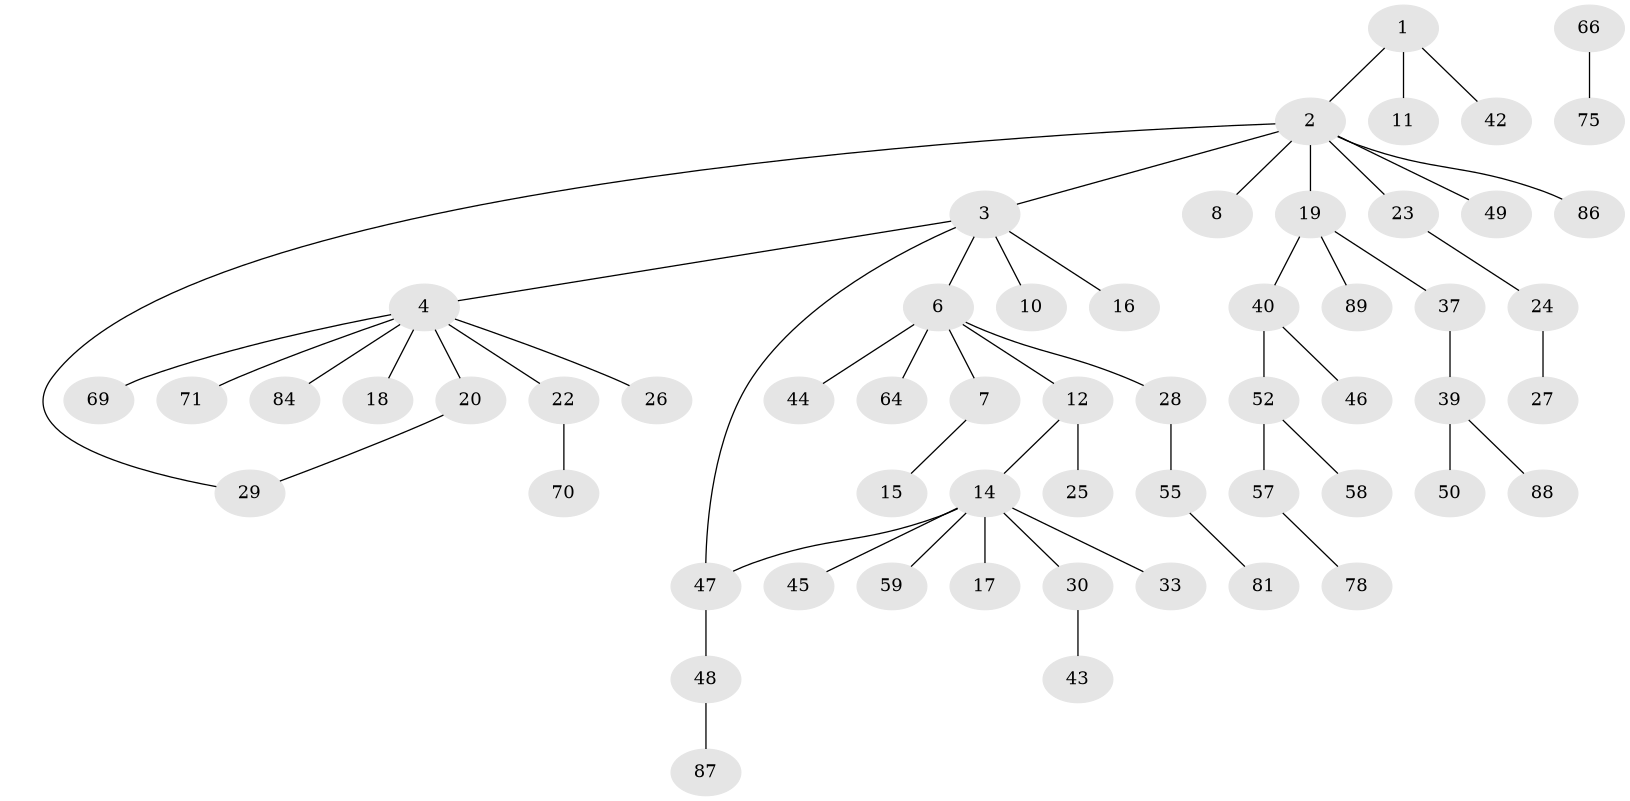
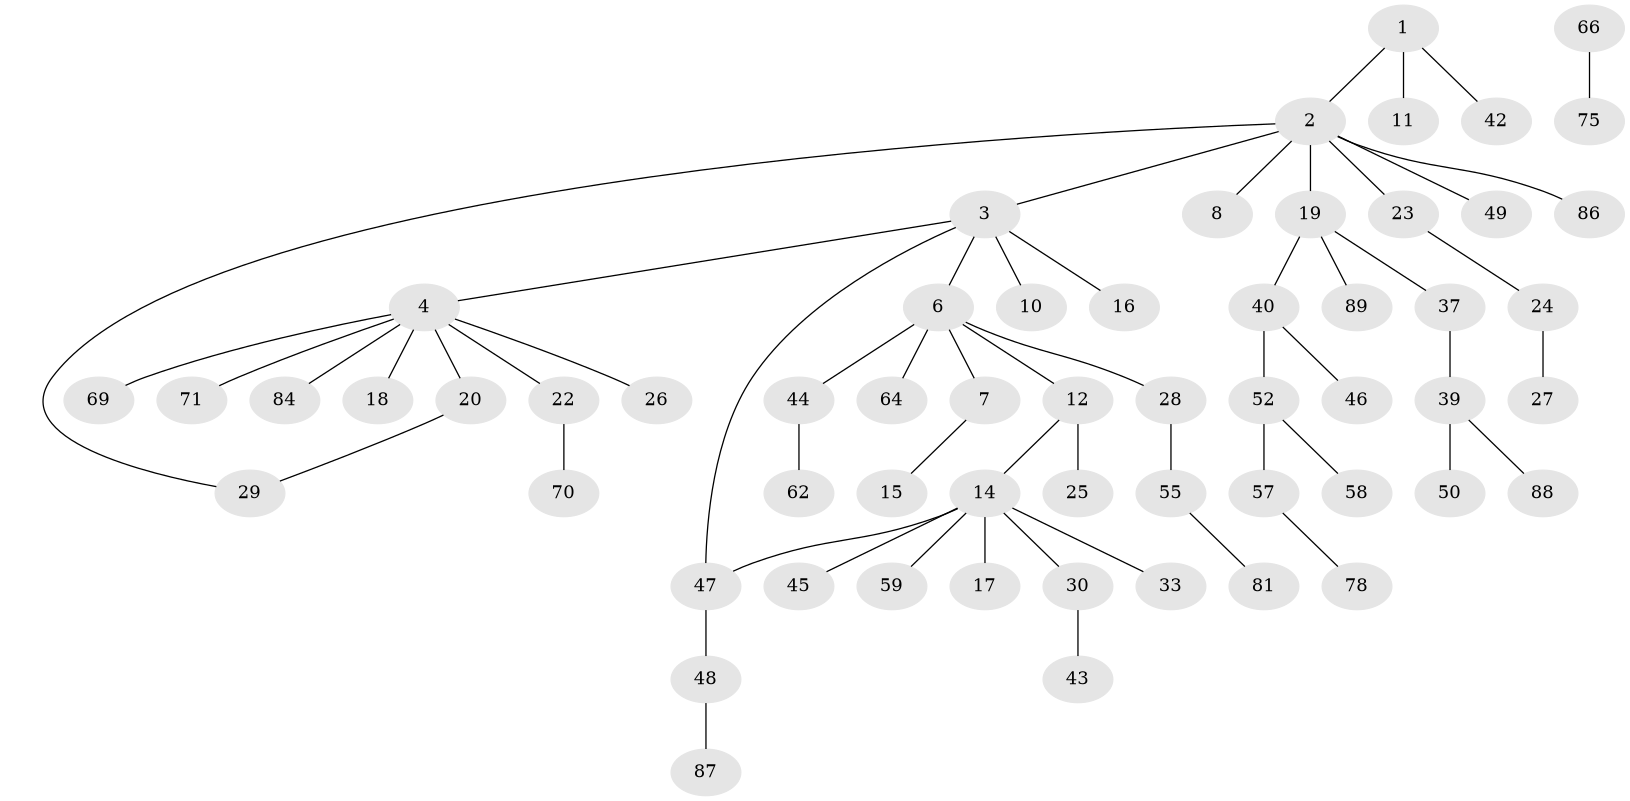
node "62": added
